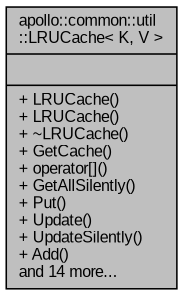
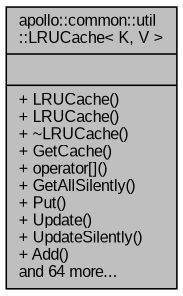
node "apollo::common::util": text "and 14 more..." -> "and 64 more..."
